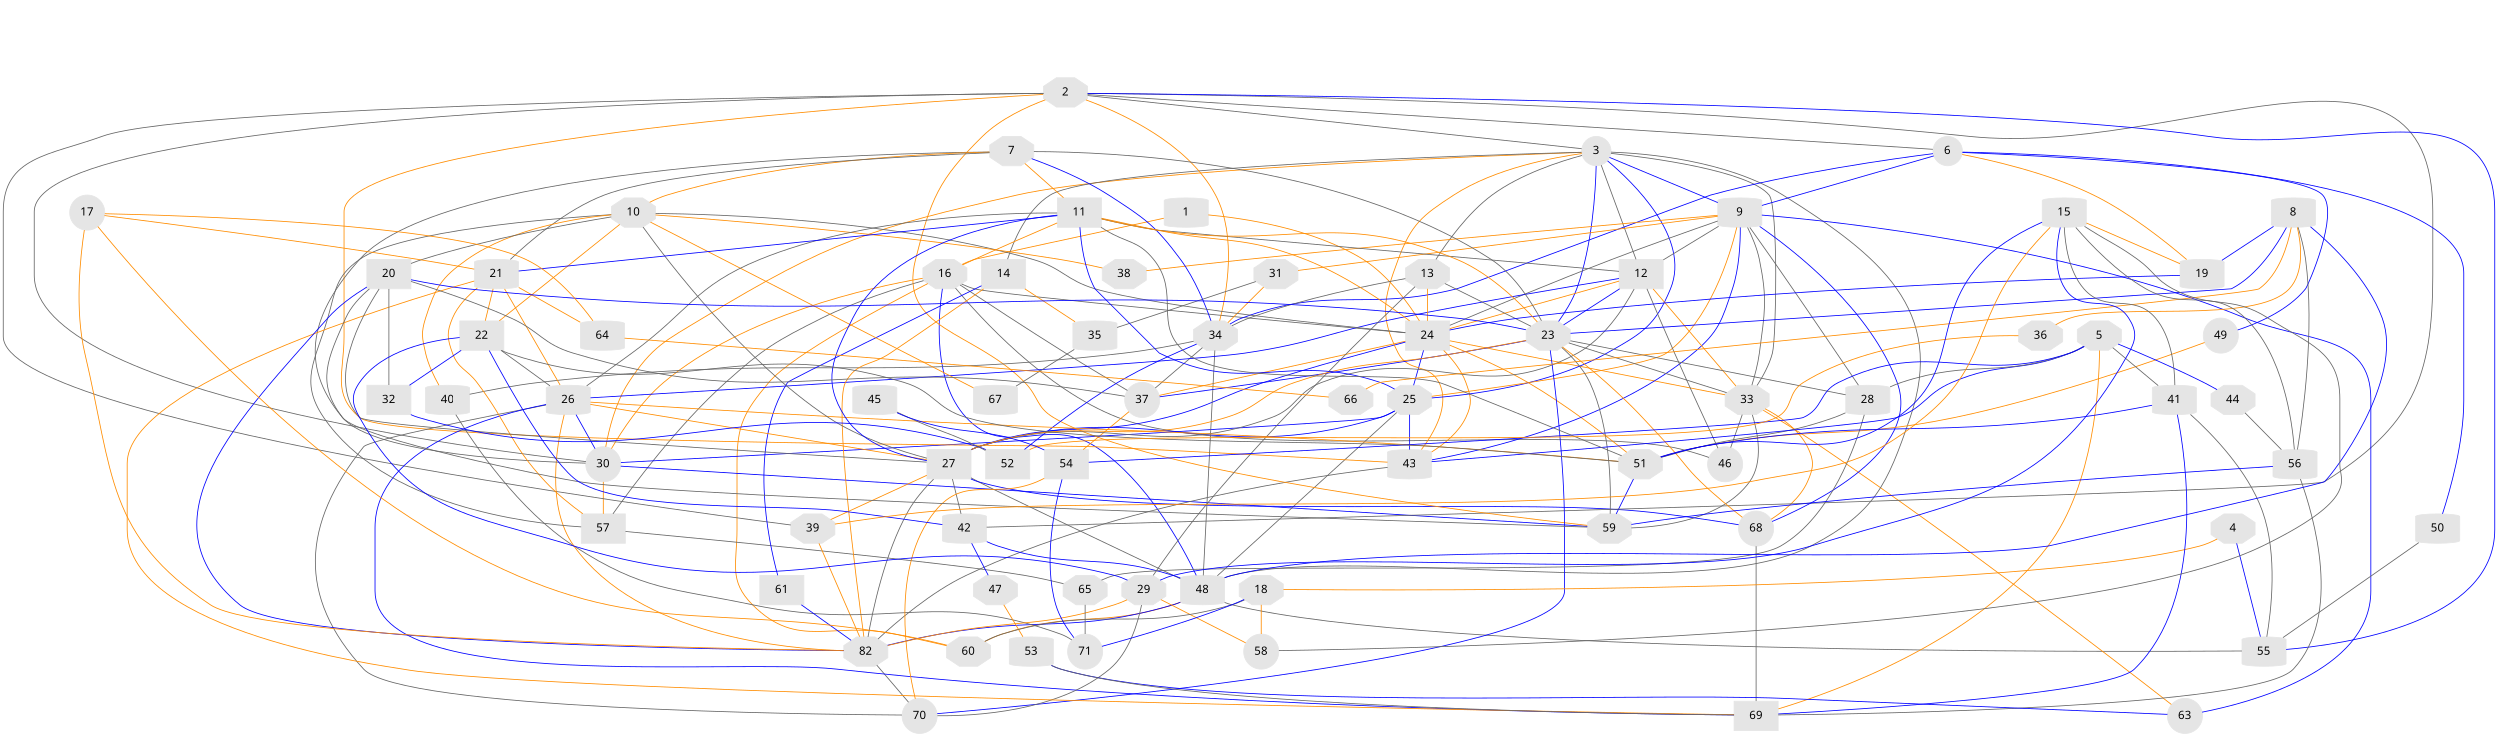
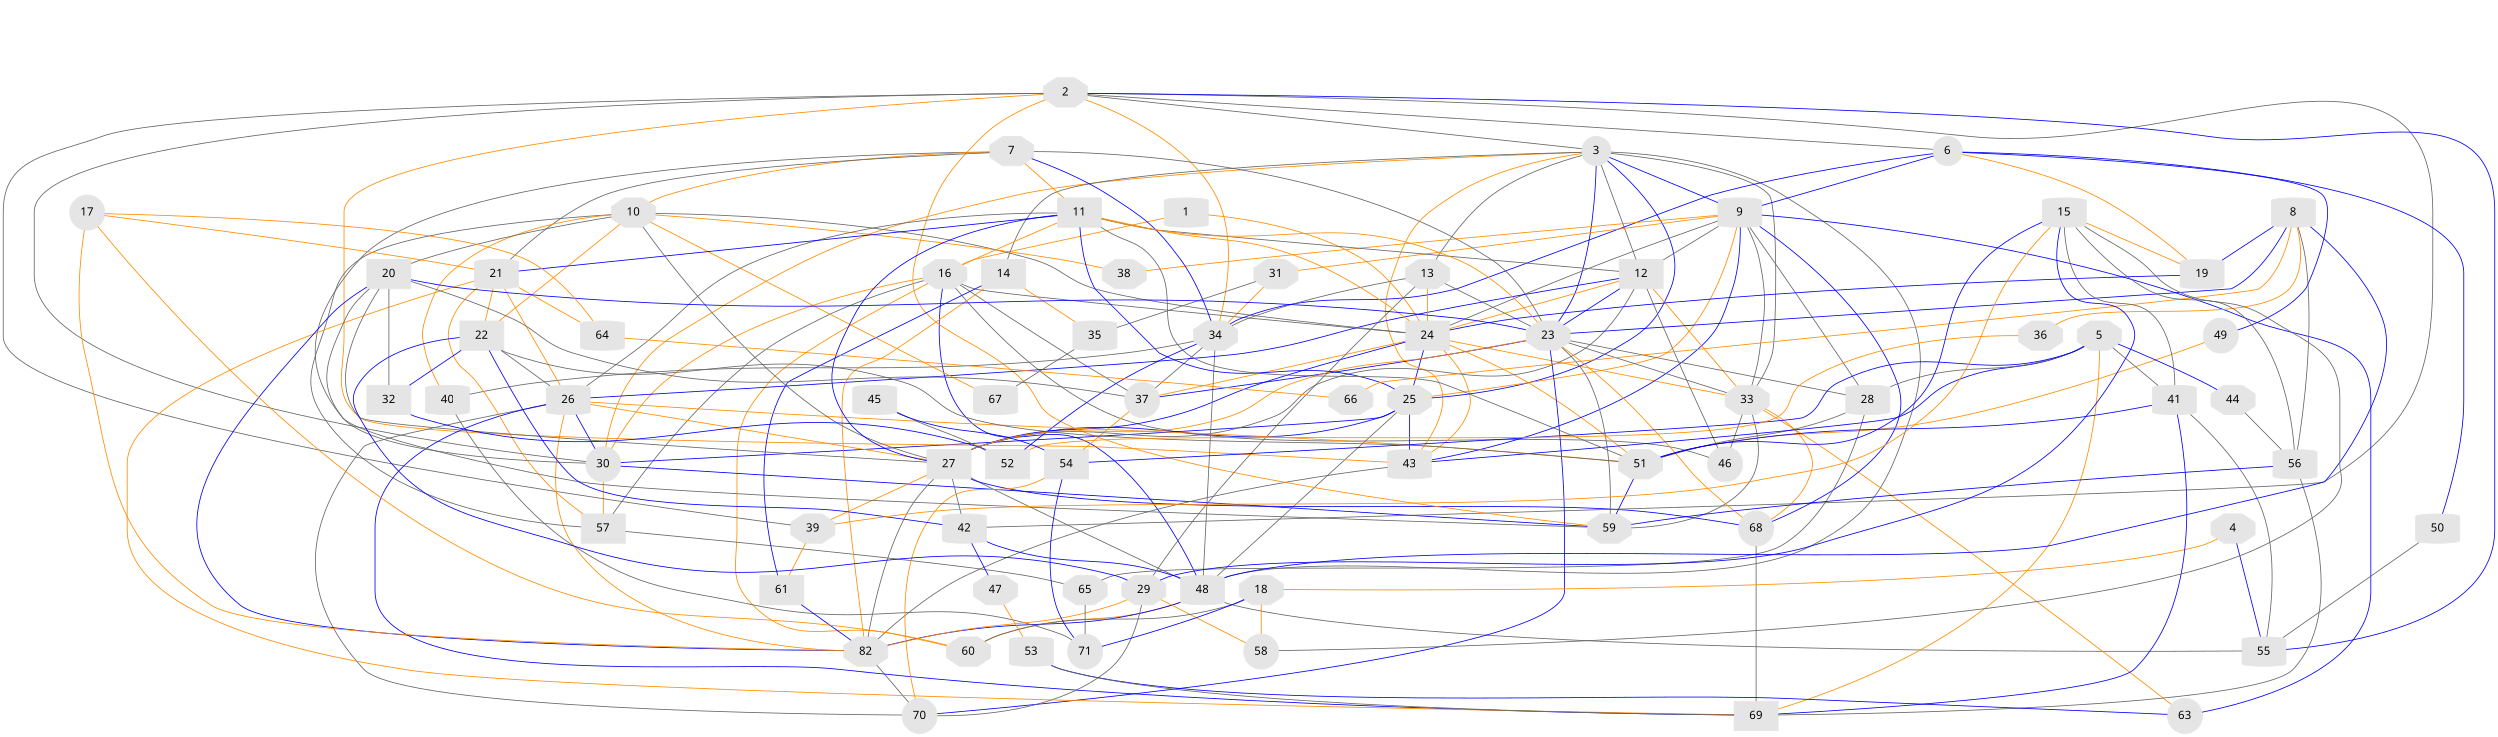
edge "39" -- "82": now "39" -- "61"
